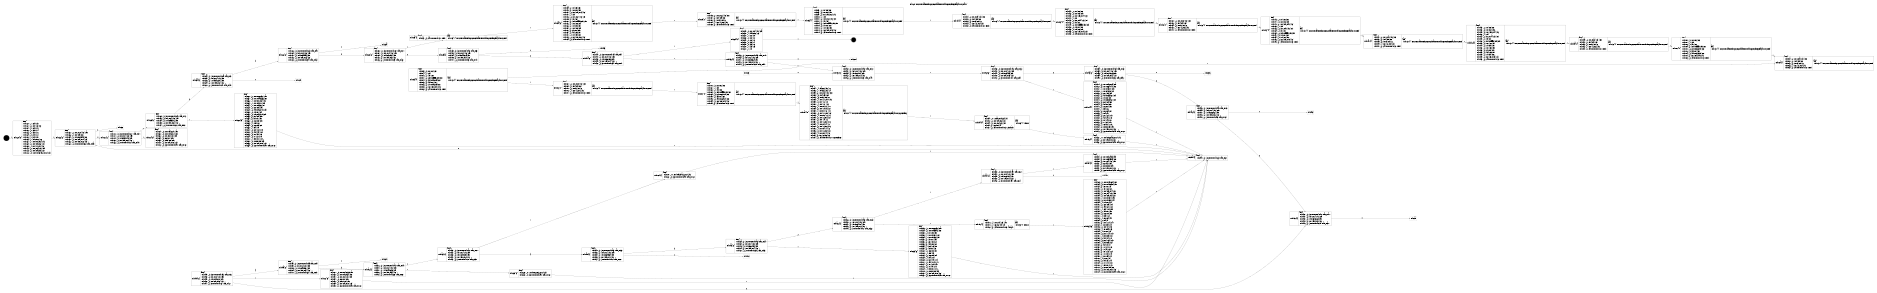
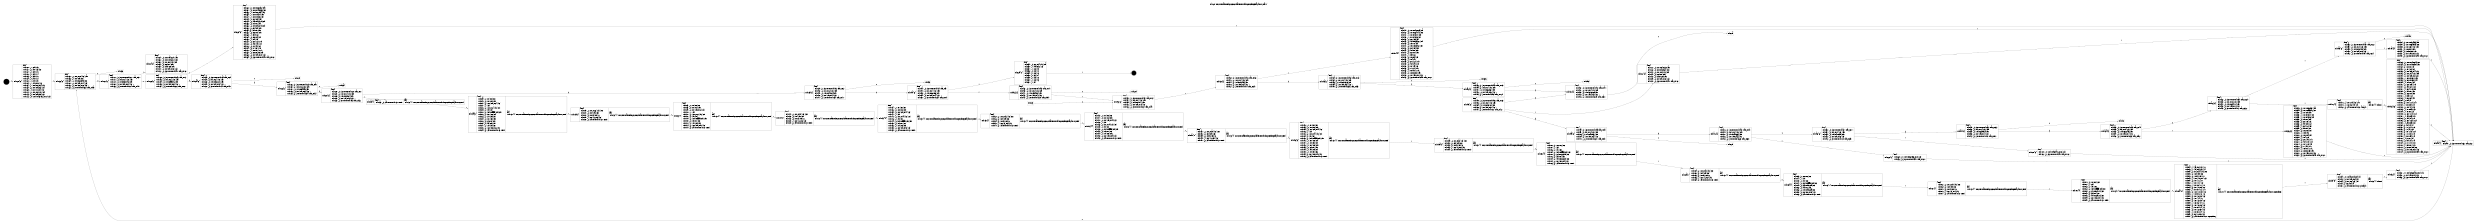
edge "0x401e3f [40]" -> "0x401e2a [21]": reversed
